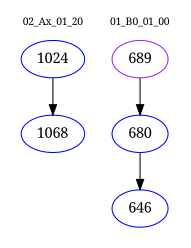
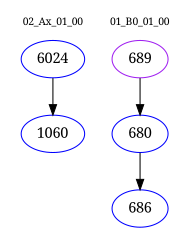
cluster "02_Ax_01_20": label "02_Ax_01_20" -> "02_Ax_01_00"
node "1024": label "1024" -> "6024"
node "1068": label "1068" -> "1060"
node "646": label "646" -> "686"
